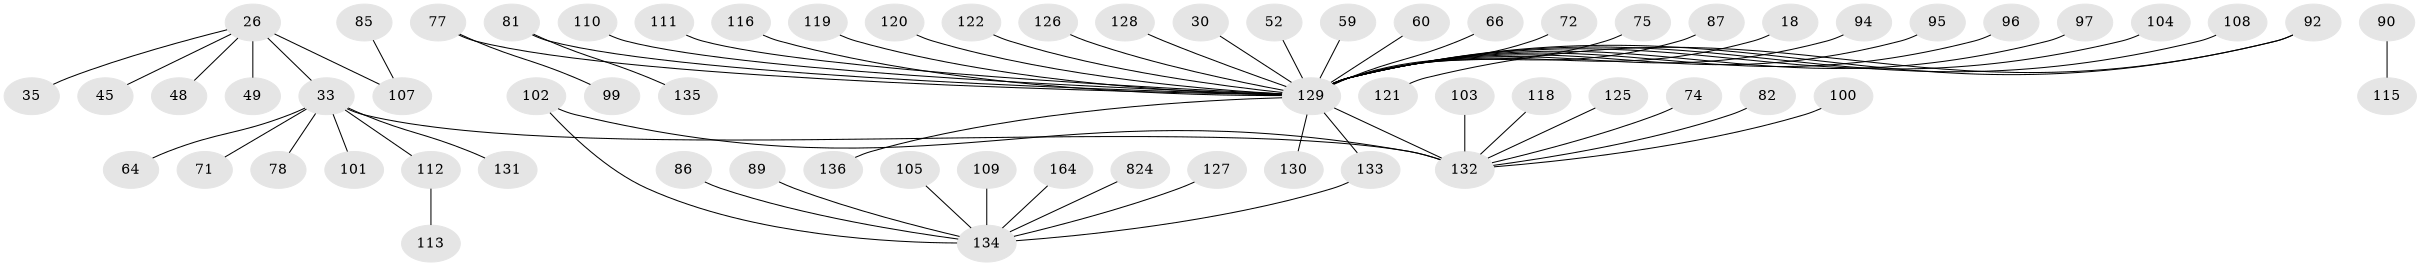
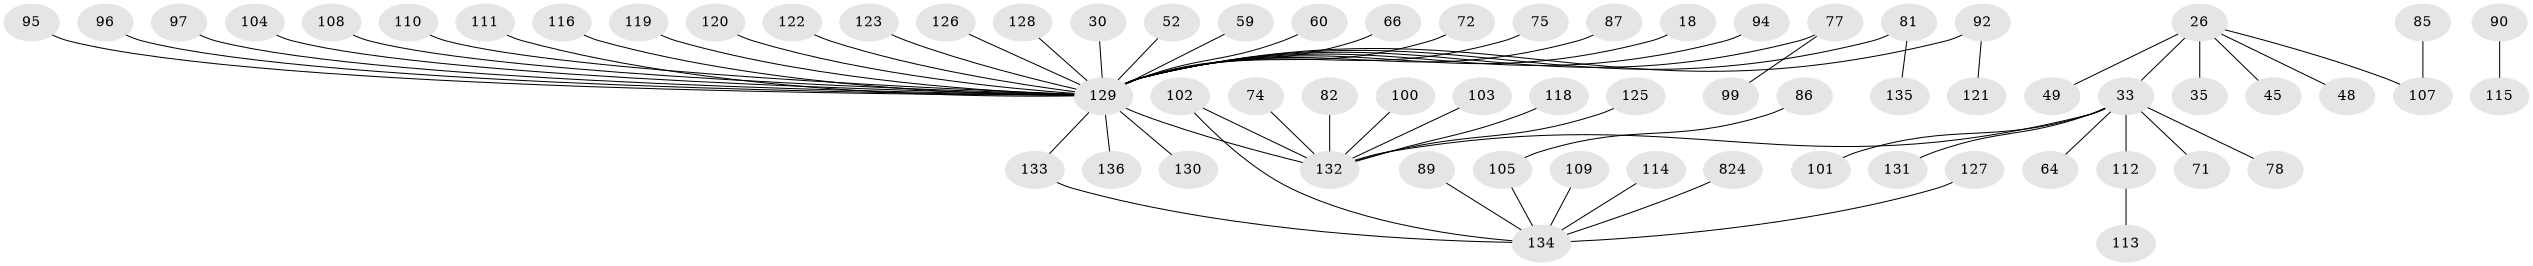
node "123": added
node "164": label "164" -> "114"
edge "86" -- "134": now "86" -- "105"
